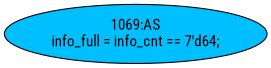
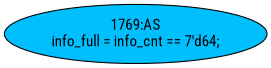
node "1069:AS info_full = info_cnt == 7'd64;": label "1069:AS info_full = info_cnt == 7'd64;" -> "1769:AS info_full = info_cnt == 7'd64;"
